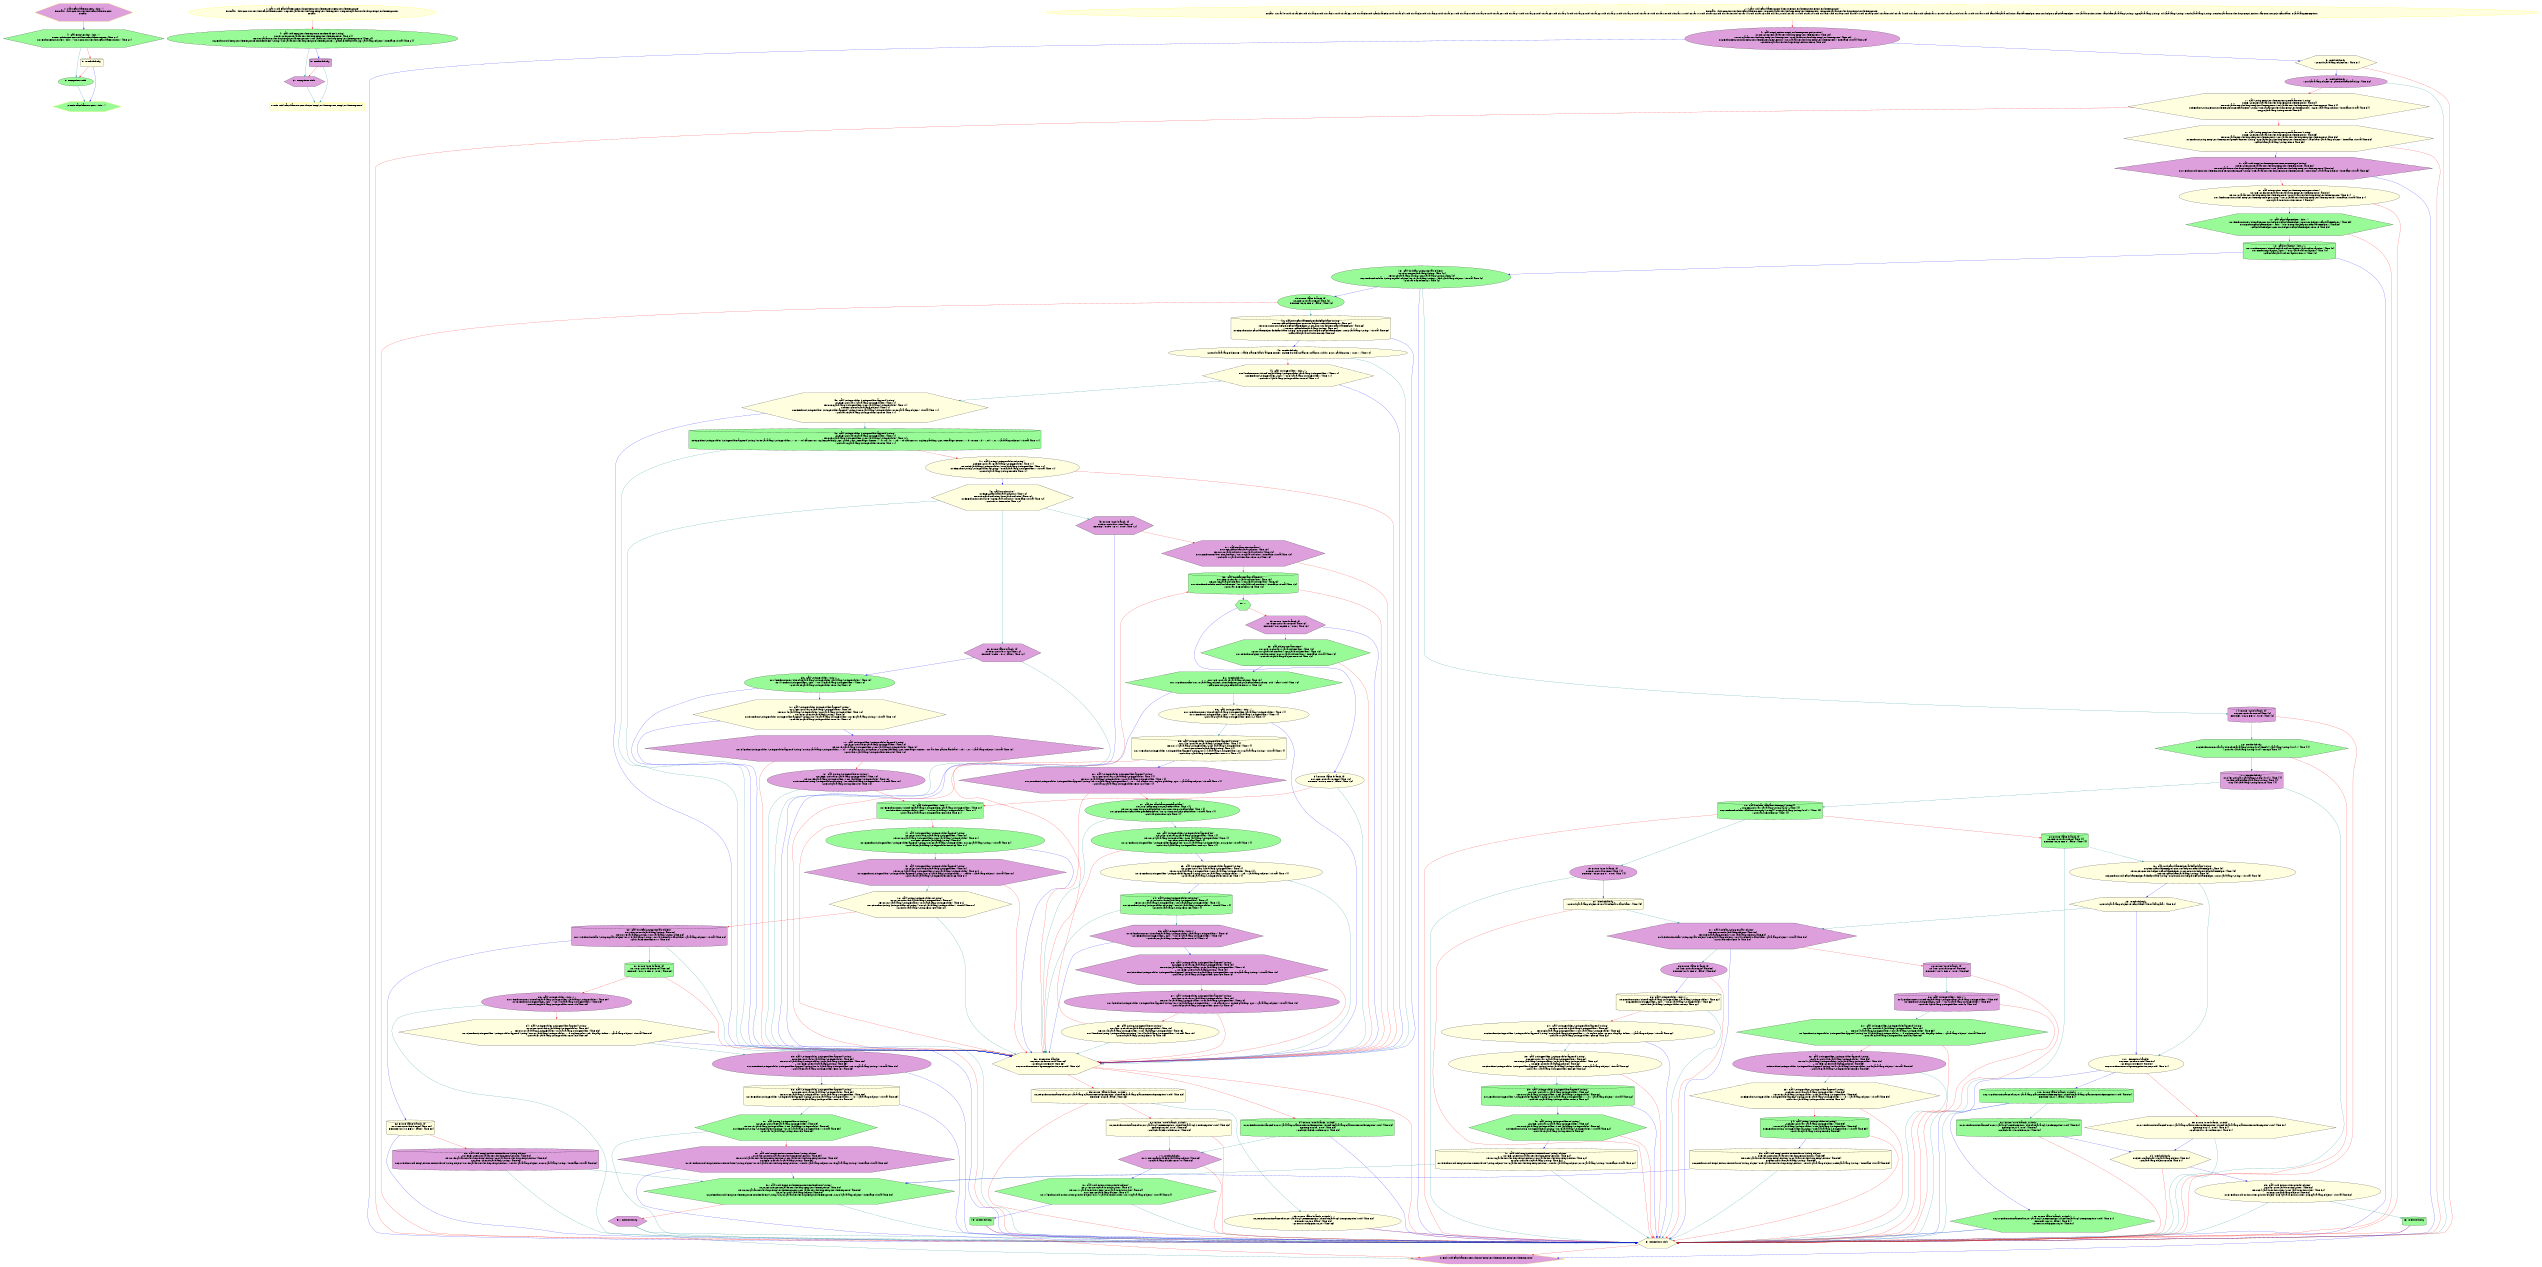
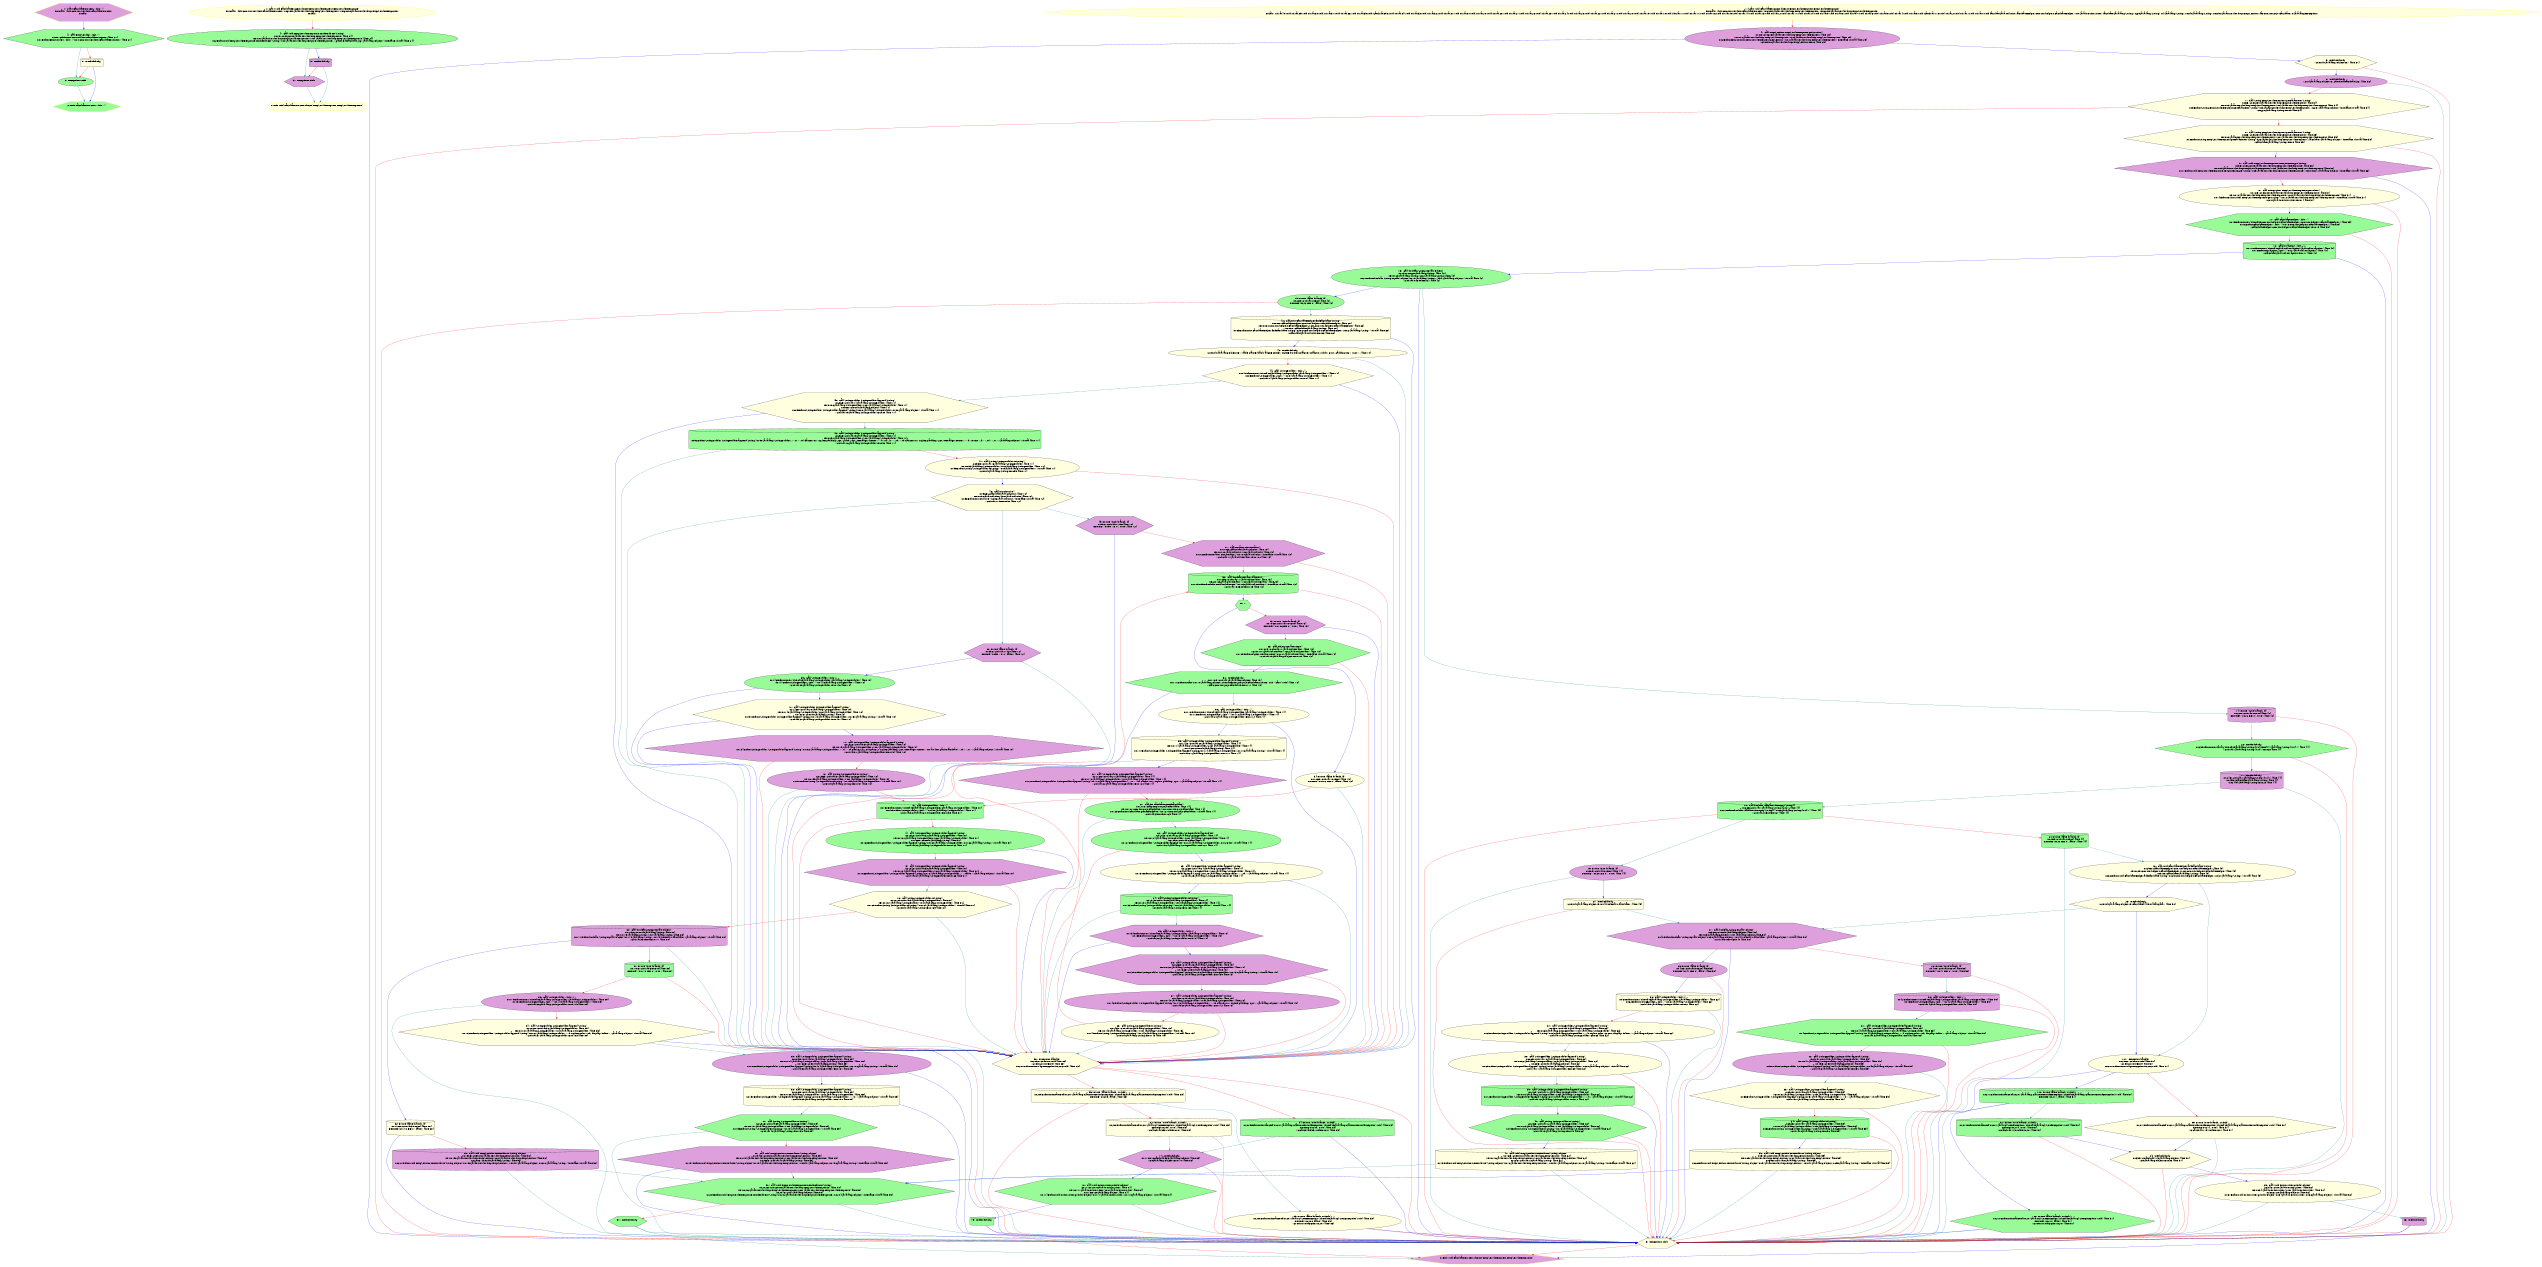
node "91:  method_body": fillcolor plum -> palegreen
node "26:  method_body": fillcolor palegreen -> plum
